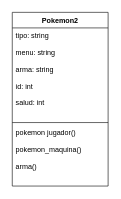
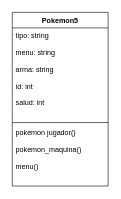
node "Pokemon2": label "Pokemon2" -> "Pokemon5"
node "pokemon jugador() pokemon_maquina() arma()": label "pokemon jugador() pokemon_maquina() arma()" -> "pokemon jugador() pokemon_maquina() menu()"
